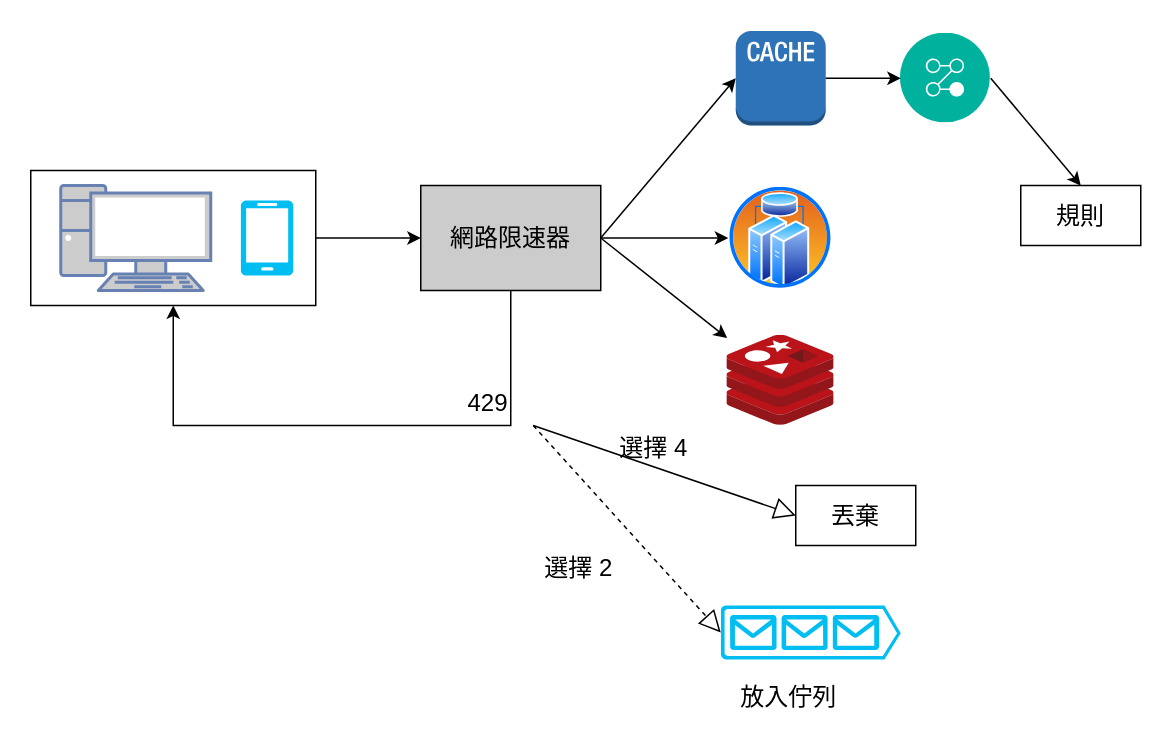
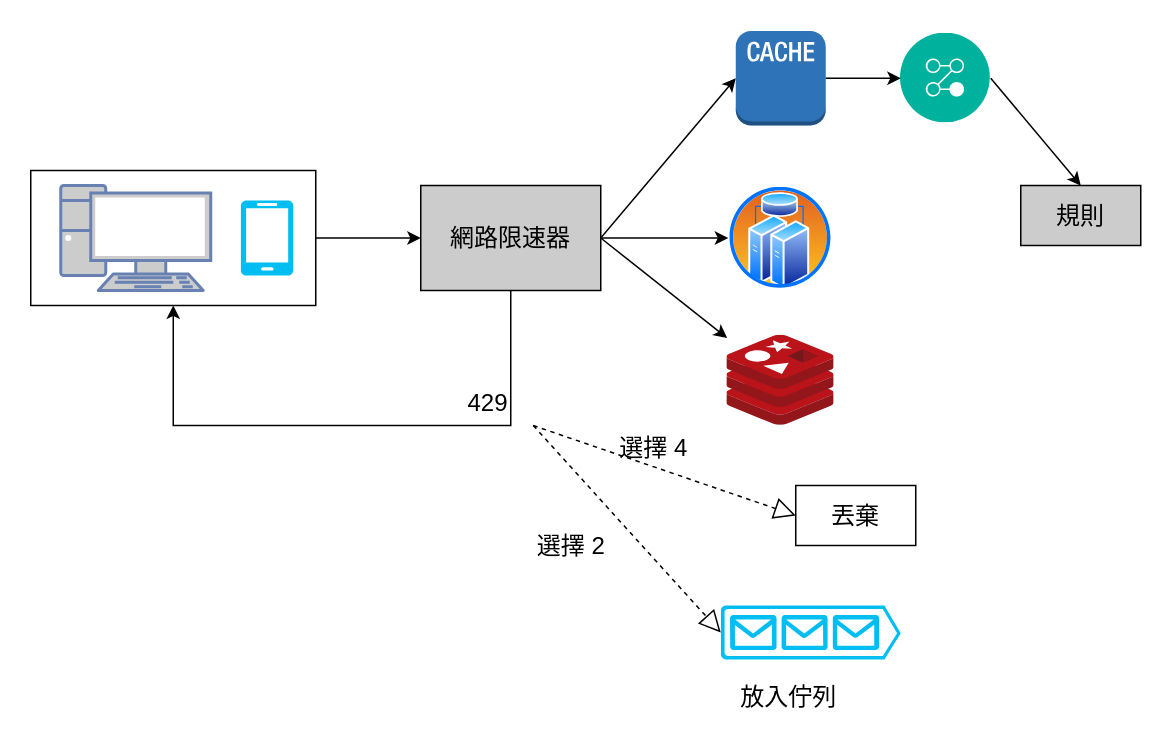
node "規則": fillcolor #ffffff -> #cccccc
edge "429" -> "丟棄": style solid -> dashed
node "選擇 2": moved (578, 568) -> (571, 545)
